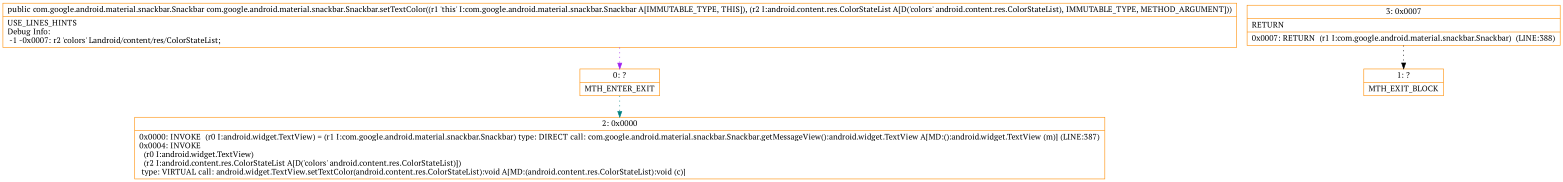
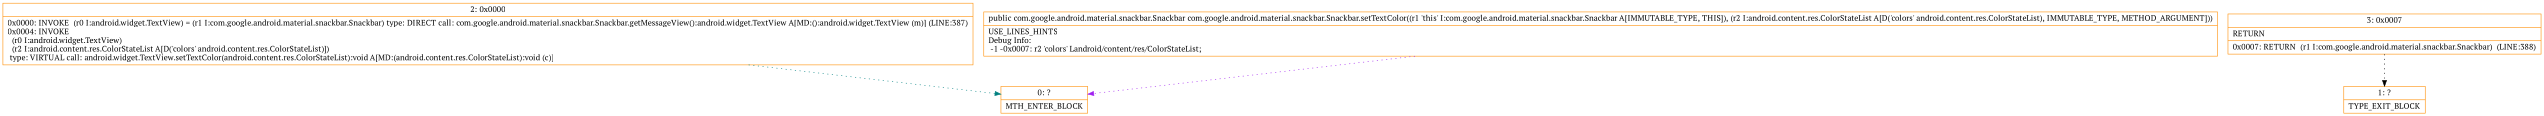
node "0: ?": text "MTH_ENTER_EXIT" -> "MTH_ENTER_BLOCK"
node "1: ?": text "MTH_EXIT_BLOCK" -> "TYPE_EXIT_BLOCK"
edge "0: ?" -> "2: 0x0000": reversed
